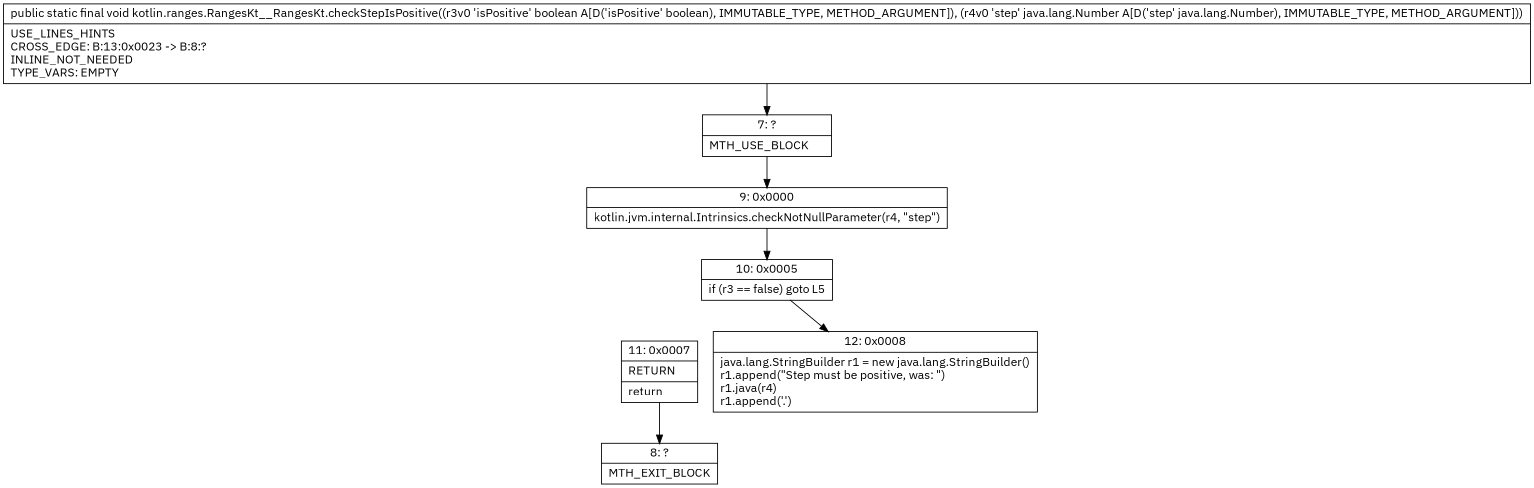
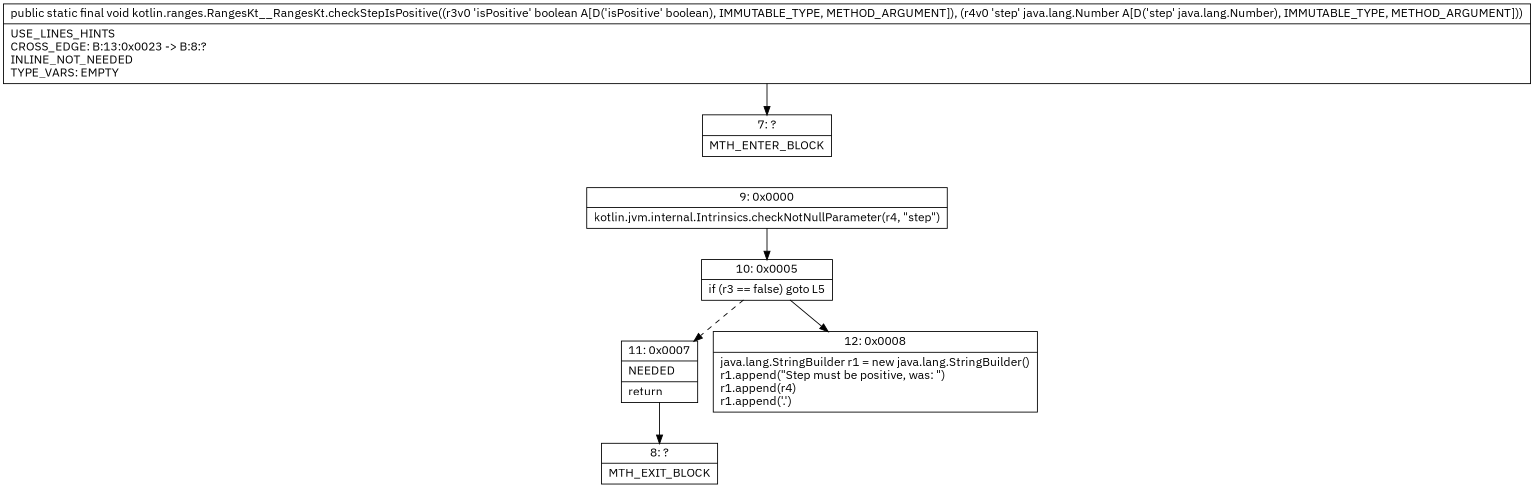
node "7: ?": text "MTH_USE_BLOCK" -> "MTH_ENTER_BLOCK"
edge "7: ?" -> "9: 0x0000": removed
edge "10: 0x0005" -> "11: 0x0007": added
node "11: 0x0007": text "RETURN" -> "NEEDED"
node "12: 0x0008": text "r1.java(r4)" -> "r1.append(r4)"
